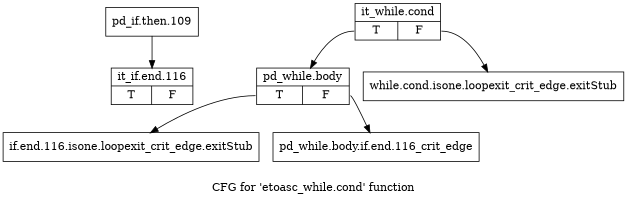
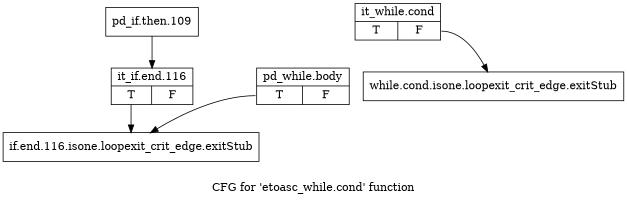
edge "it_while.cond" -> "pd_while.body": removed
edge "it_if.end.116" -> "if.end.116.isone.loopexit_crit_edge.exitStub": added
node "pd_while.body.if.end.116_crit_edge": removed
